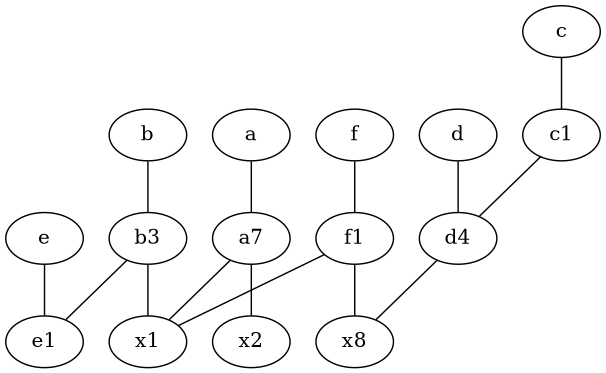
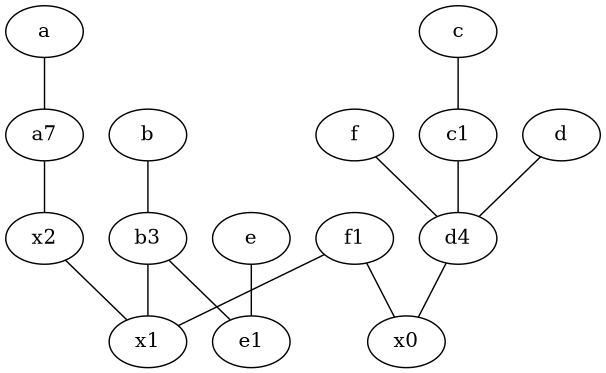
edge "f" -- "f1": now "f" -- "d4"
edge "a7" -- "x1": now "x2" -- "x1"
node "x8": label "x8" -> "x0"
